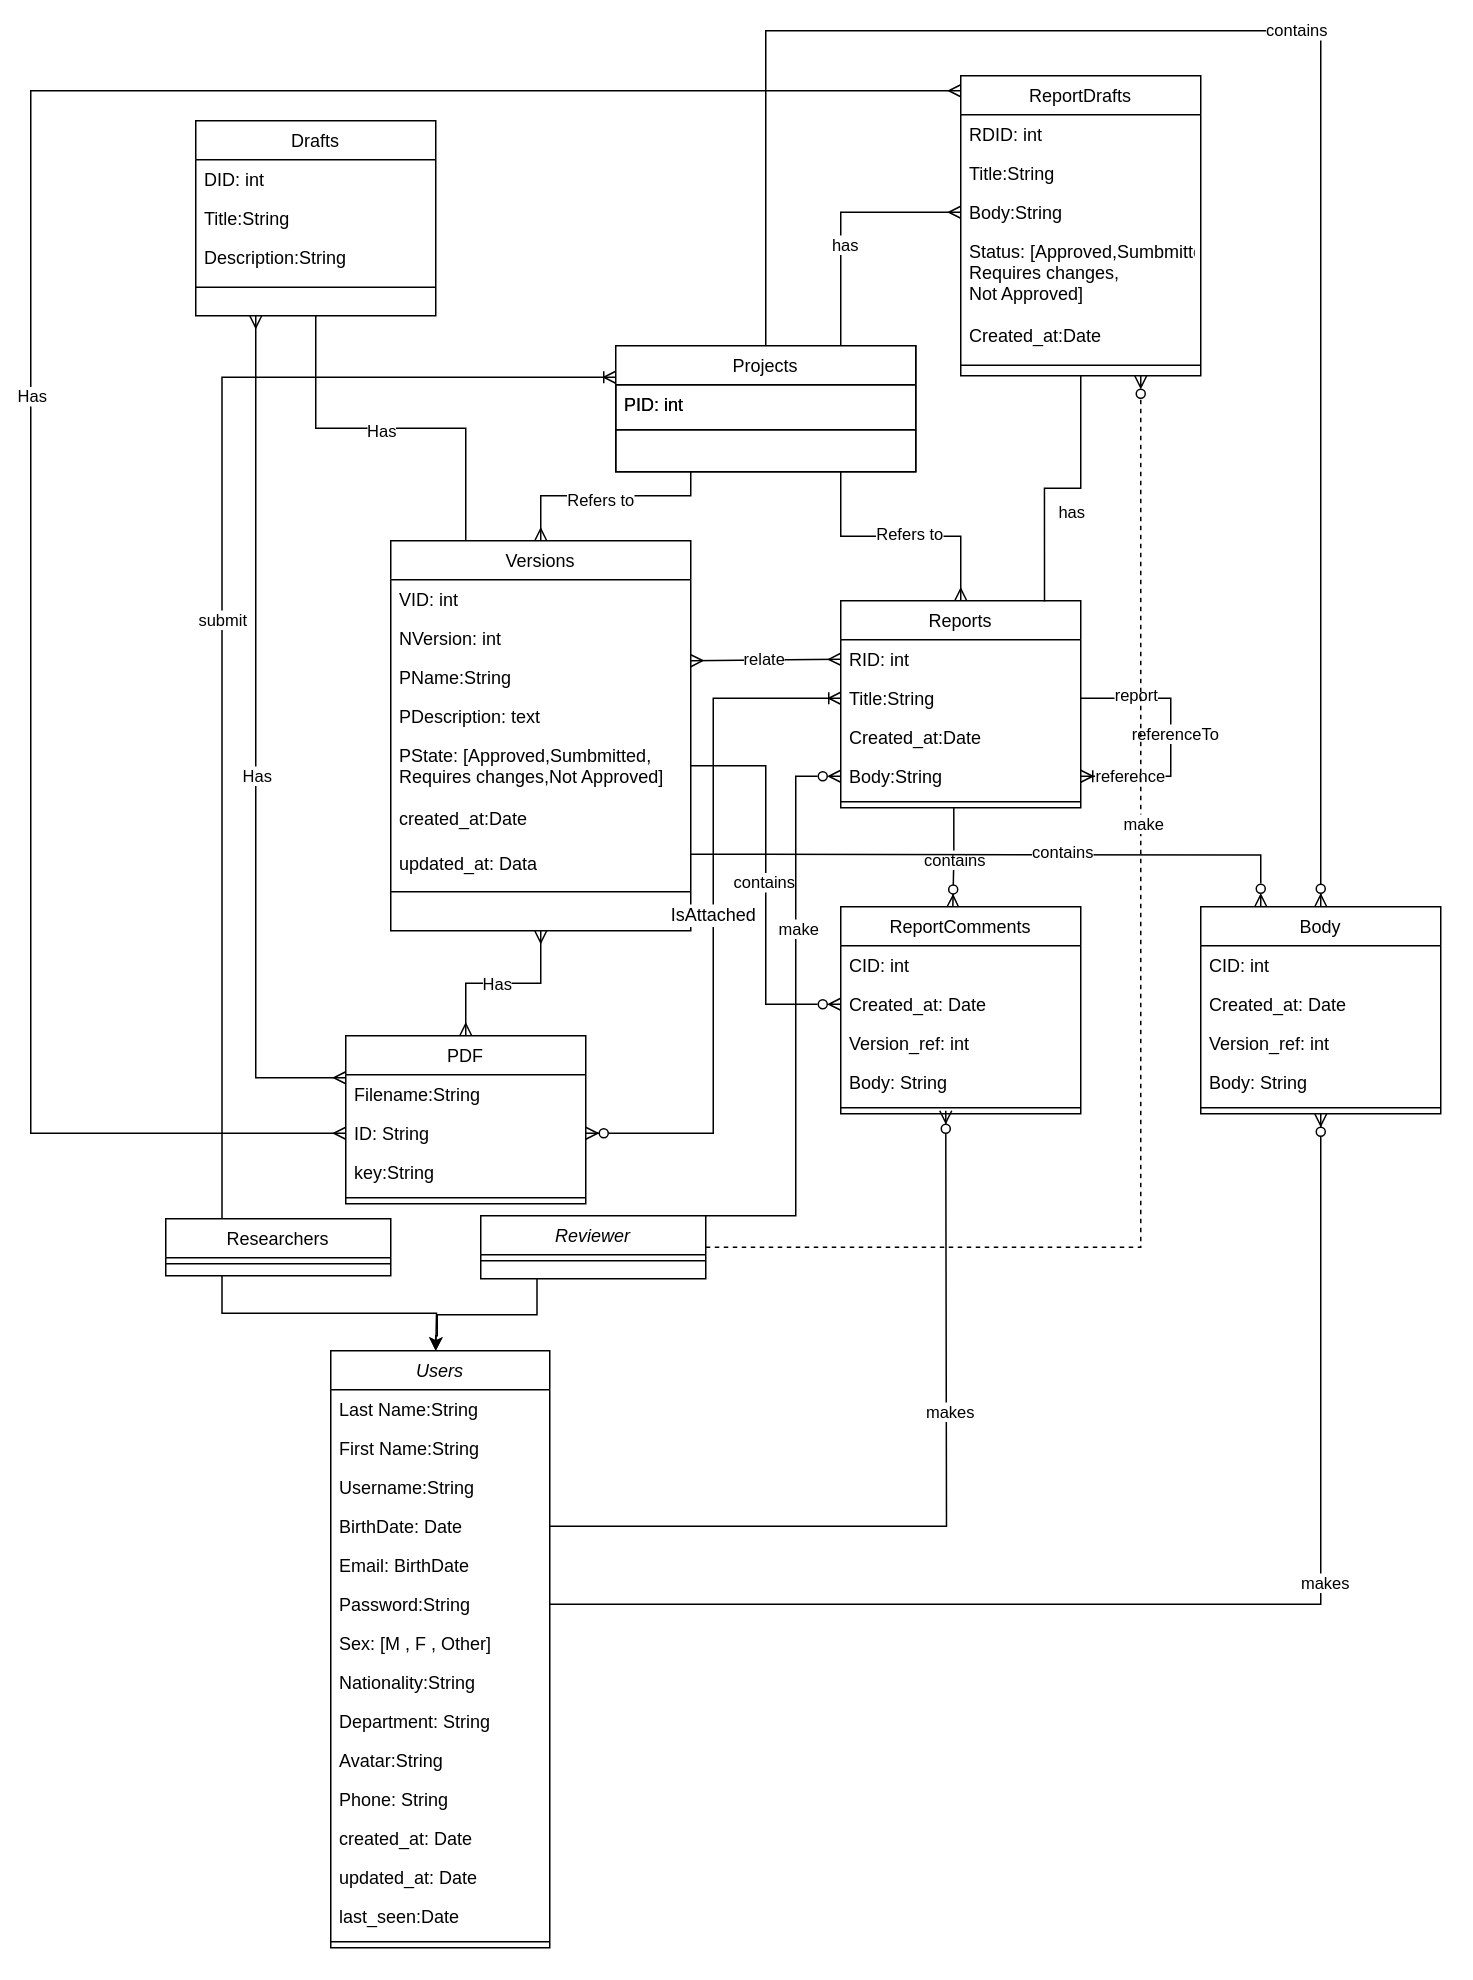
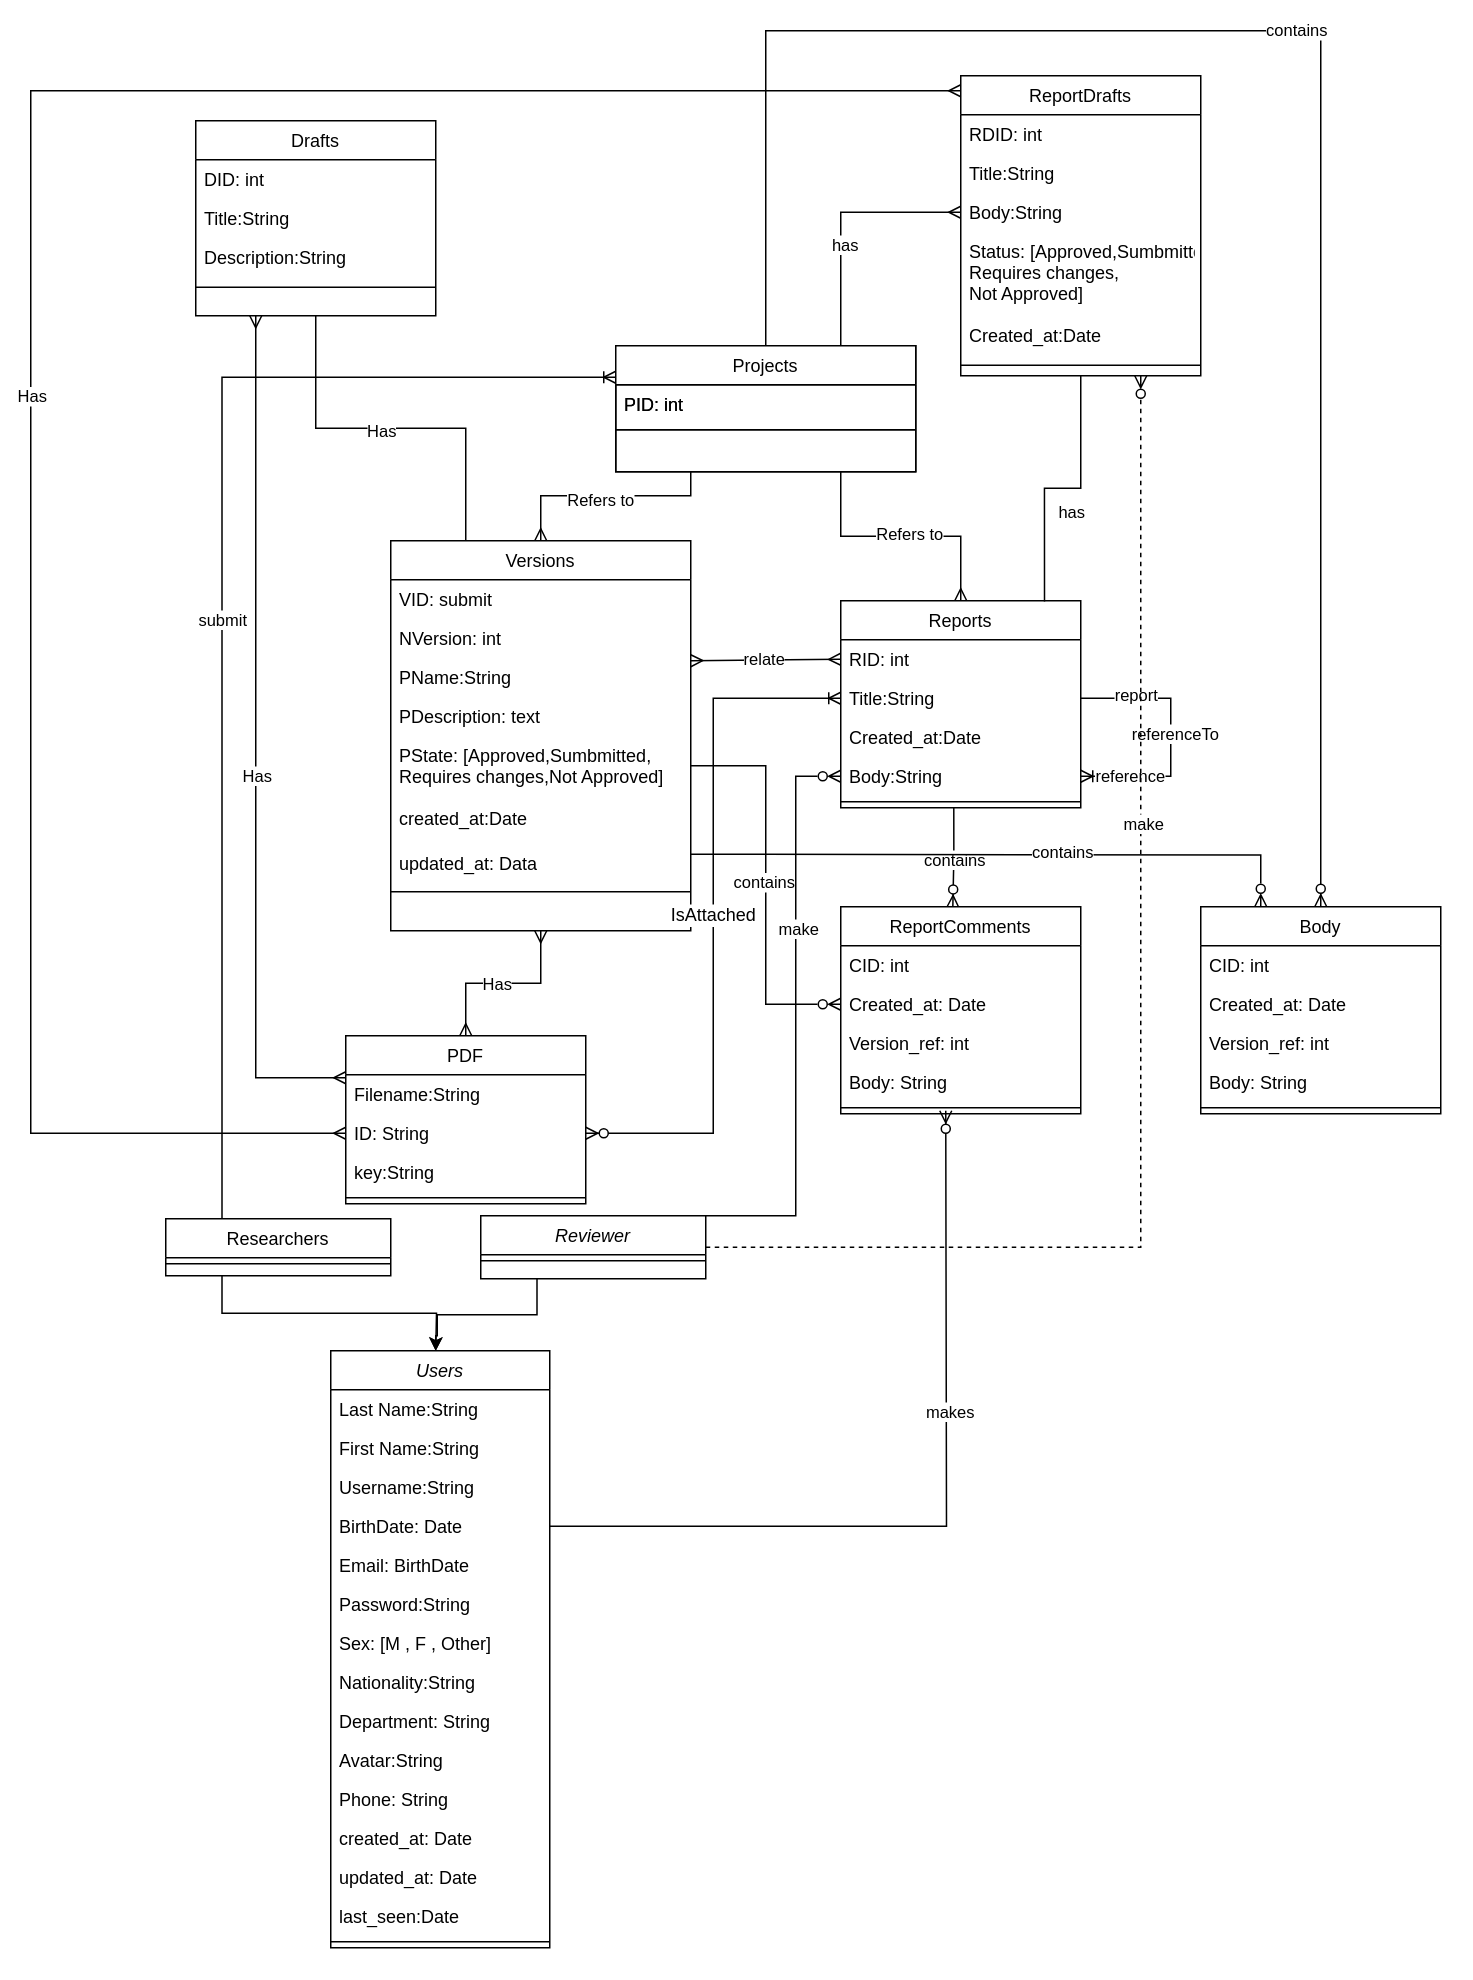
node "VID: int": label "VID: int" -> "VID: submit"
edge "Password:String" -> "Body": removed, label "makes"
